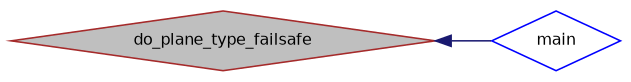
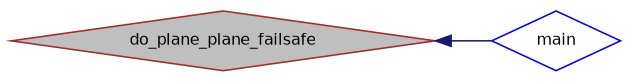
node "do_plane_type_failsafe": label "do_plane_type_failsafe" -> "do_plane_plane_failsafe"
